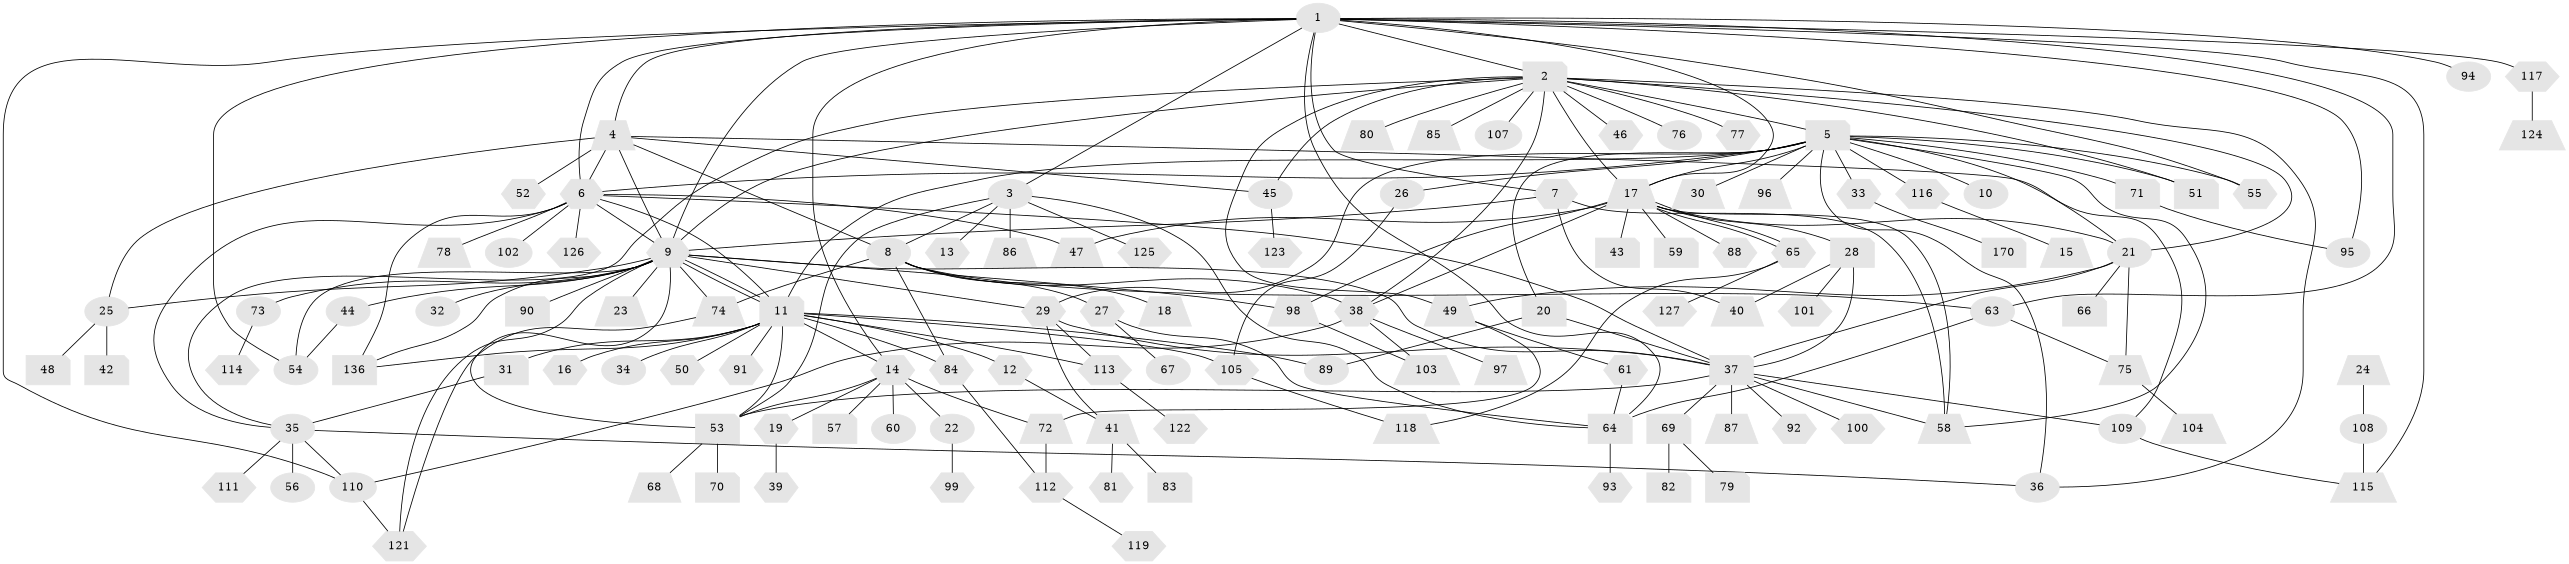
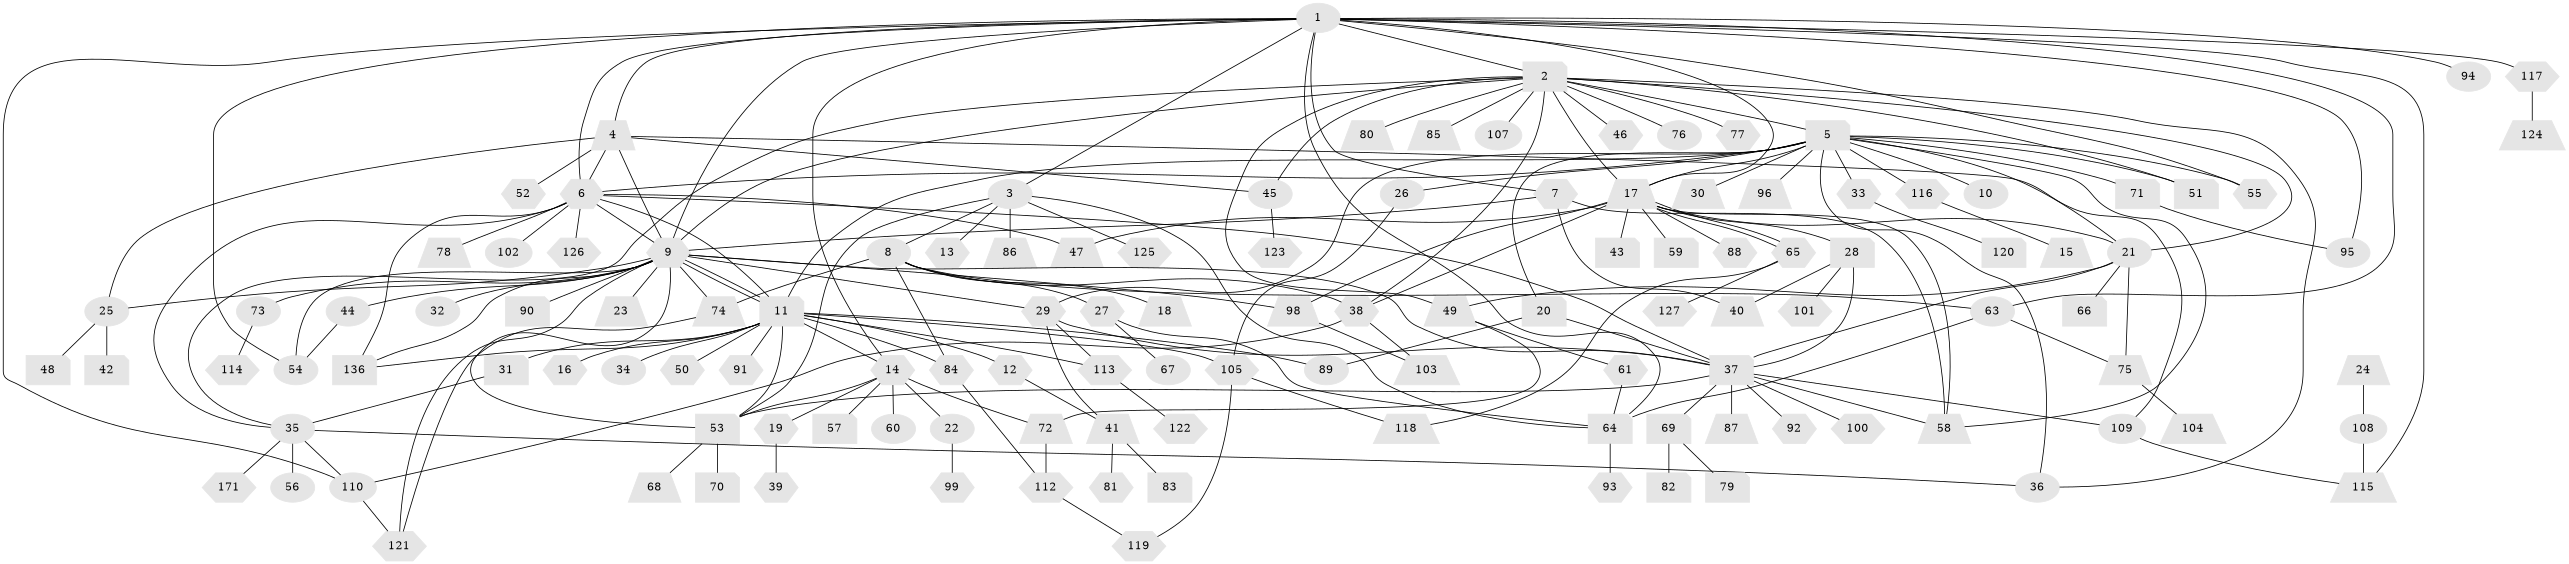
edge "4" -- "8": removed
node "170": label "170" -> "120"
node "97": removed
edge "105" -- "119": added
node "111": label "111" -> "171"
